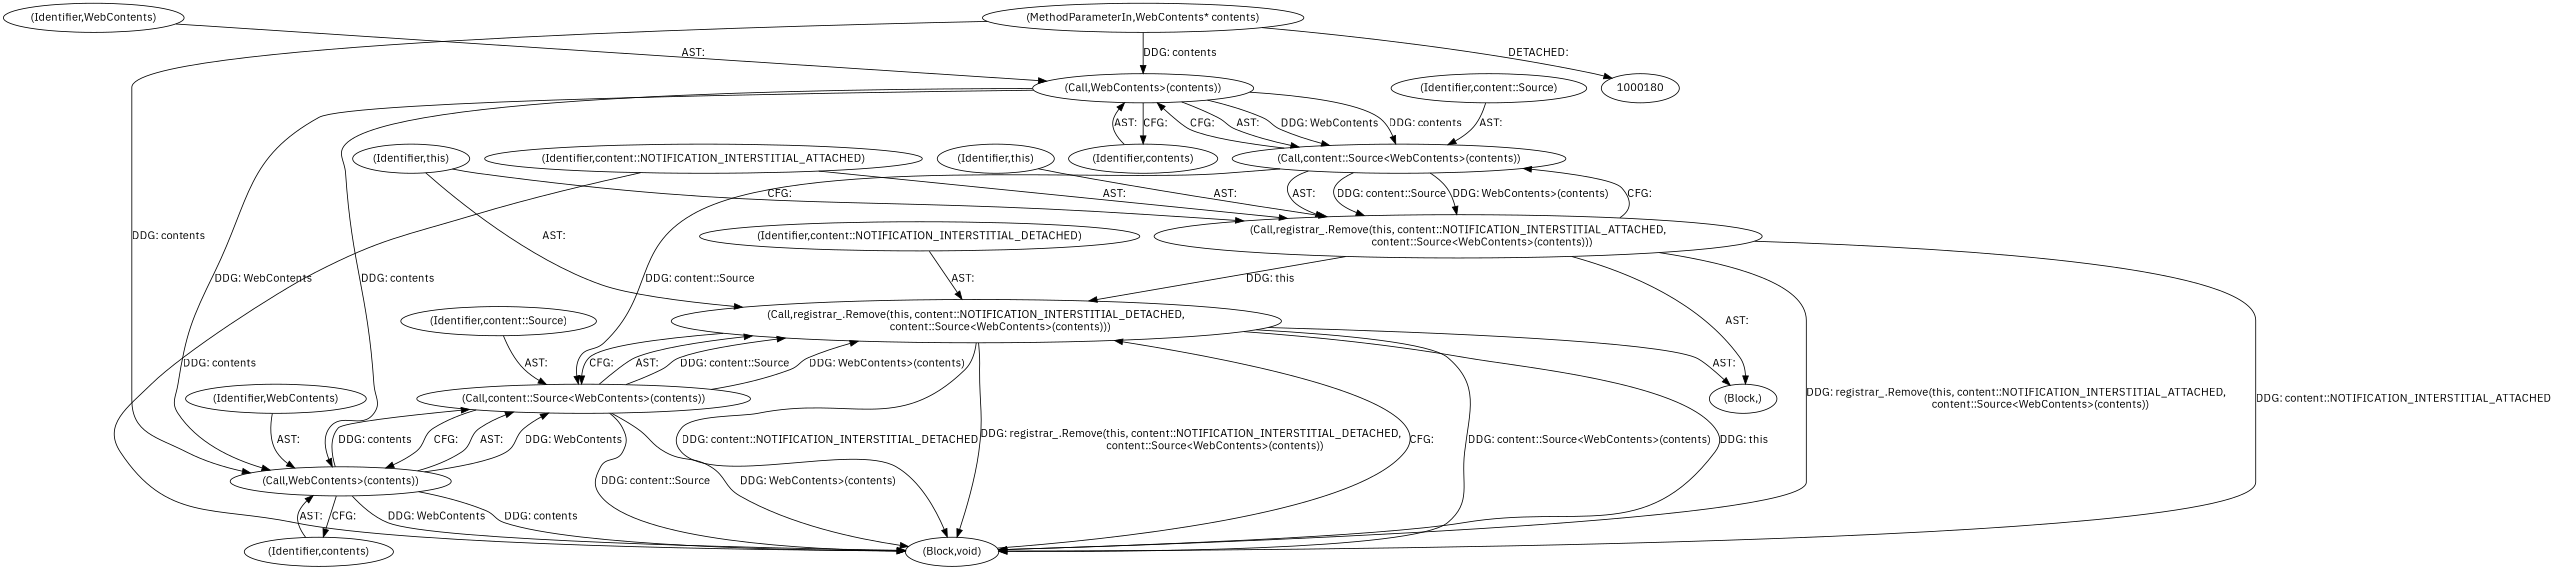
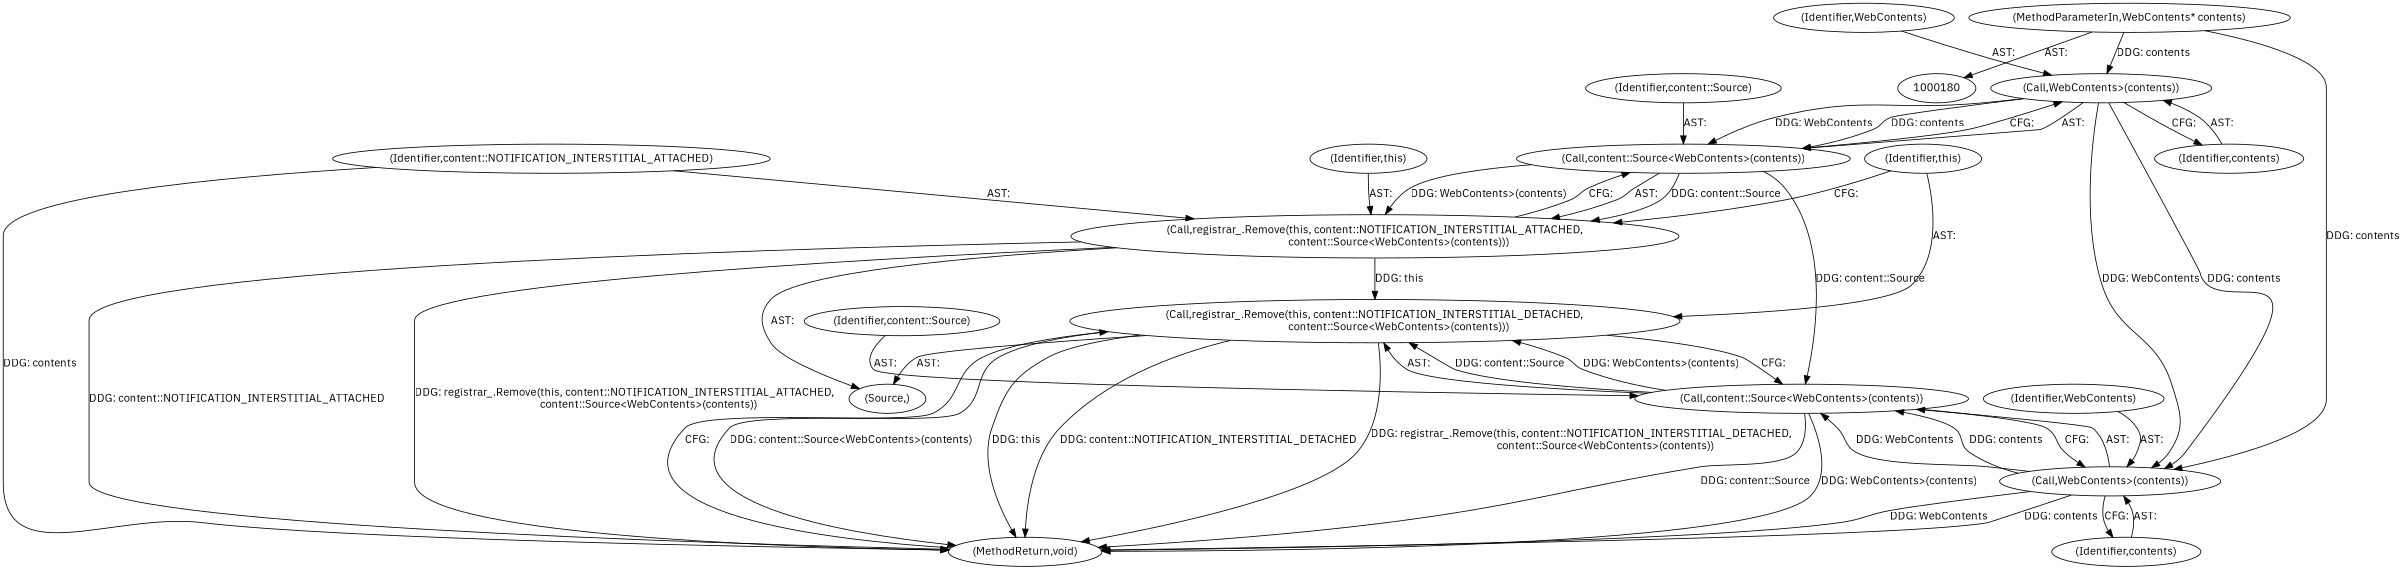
edge "(MethodParameterIn,WebContents* contents)" -> "1000180": label "DETACHED: " -> "AST: "
node "(Identifier,content::NOTIFICATION_INTERSTITIAL_DETACHED)": removed
node "(Block,)": label "(Block,)" -> "(Source,)"
node "(Block,void)": label "(Block,void)" -> "(MethodReturn,void)"
